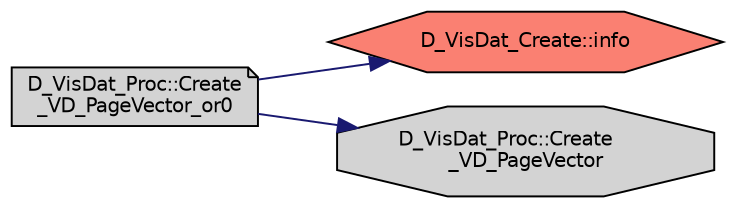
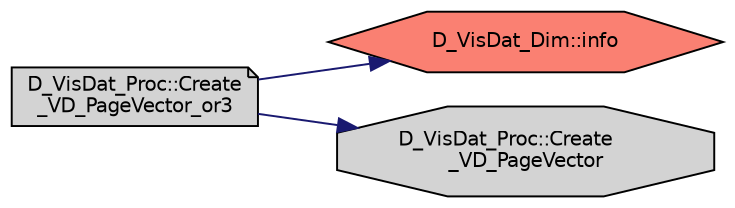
node "D_VisDat_Create::info": label "D_VisDat_Create::info" -> "D_VisDat_Dim::info"
node "D_VisDat_Proc::Create _VD_PageVector_or0": label "D_VisDat_Proc::Create _VD_PageVector_or0" -> "D_VisDat_Proc::Create _VD_PageVector_or3"
